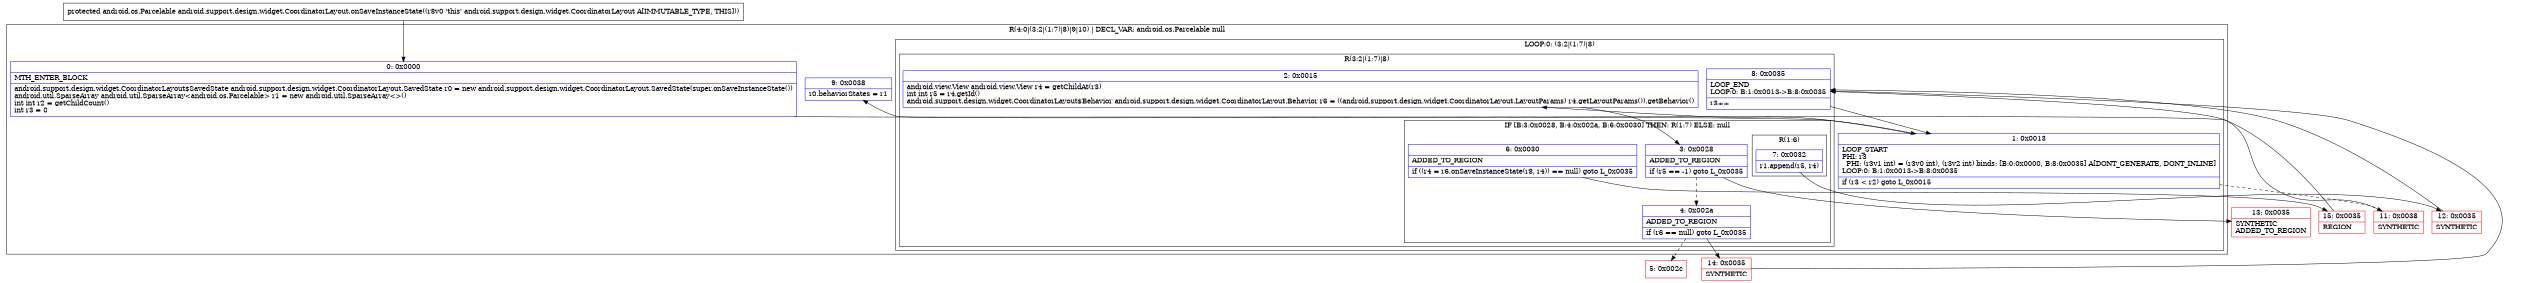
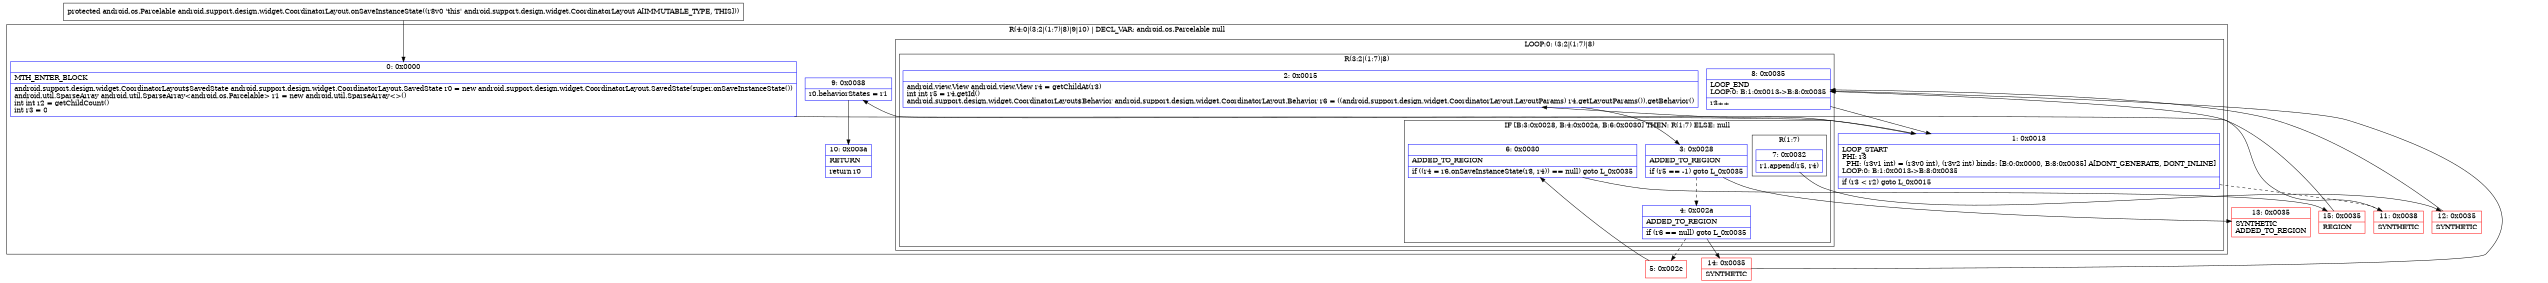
cluster "R(1:6)": label "R(1:6)" -> "R(1:7)"
node "10: 0x003a": added
edge "5: 0x002c" -> "6: 0x0030": added
